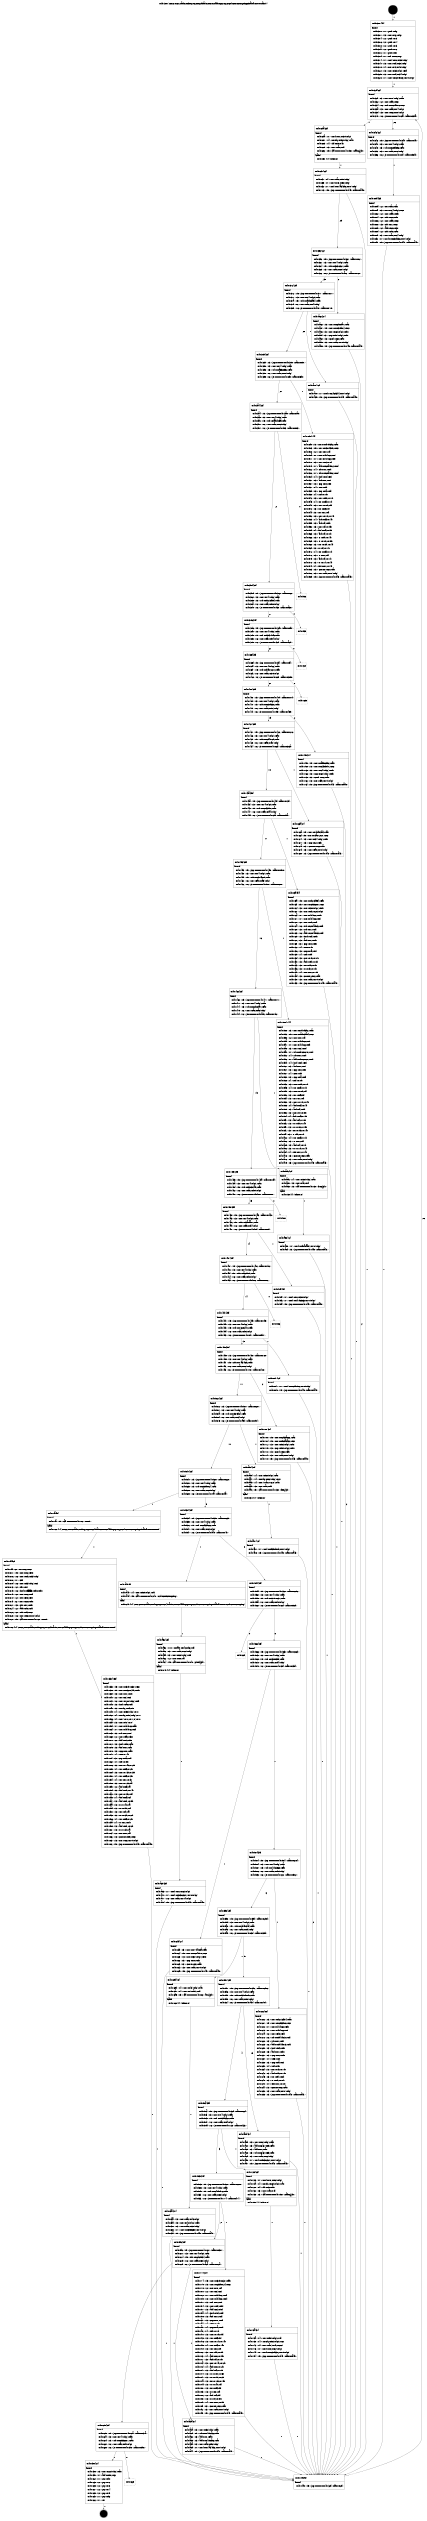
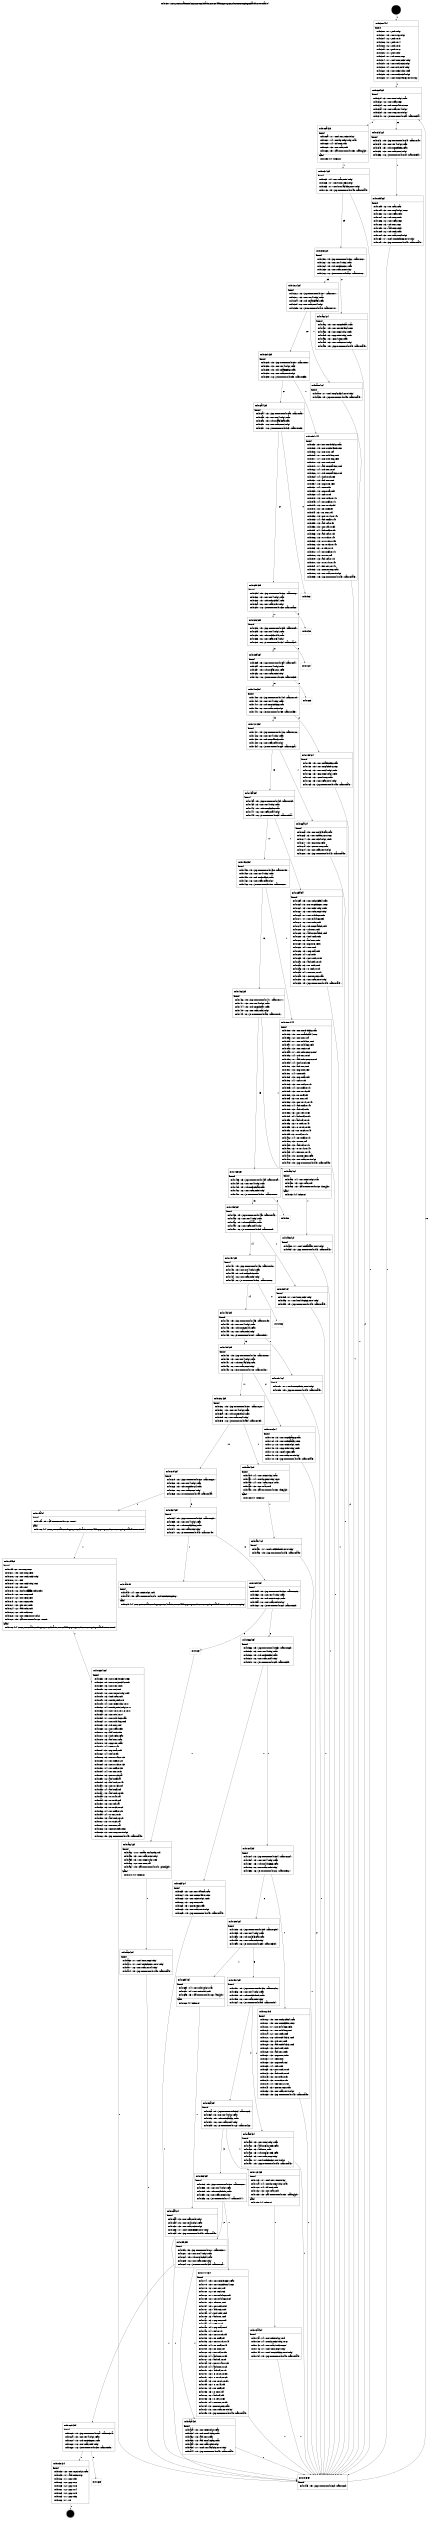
edge "0x401a49 [9]" -> "0x401a52 [23]": now "0x401ccd" -> "0x401a52 [23]"
edge "0x4015b1 [25]" -> "0x401abd [31]": label " 15" -> " 1"
